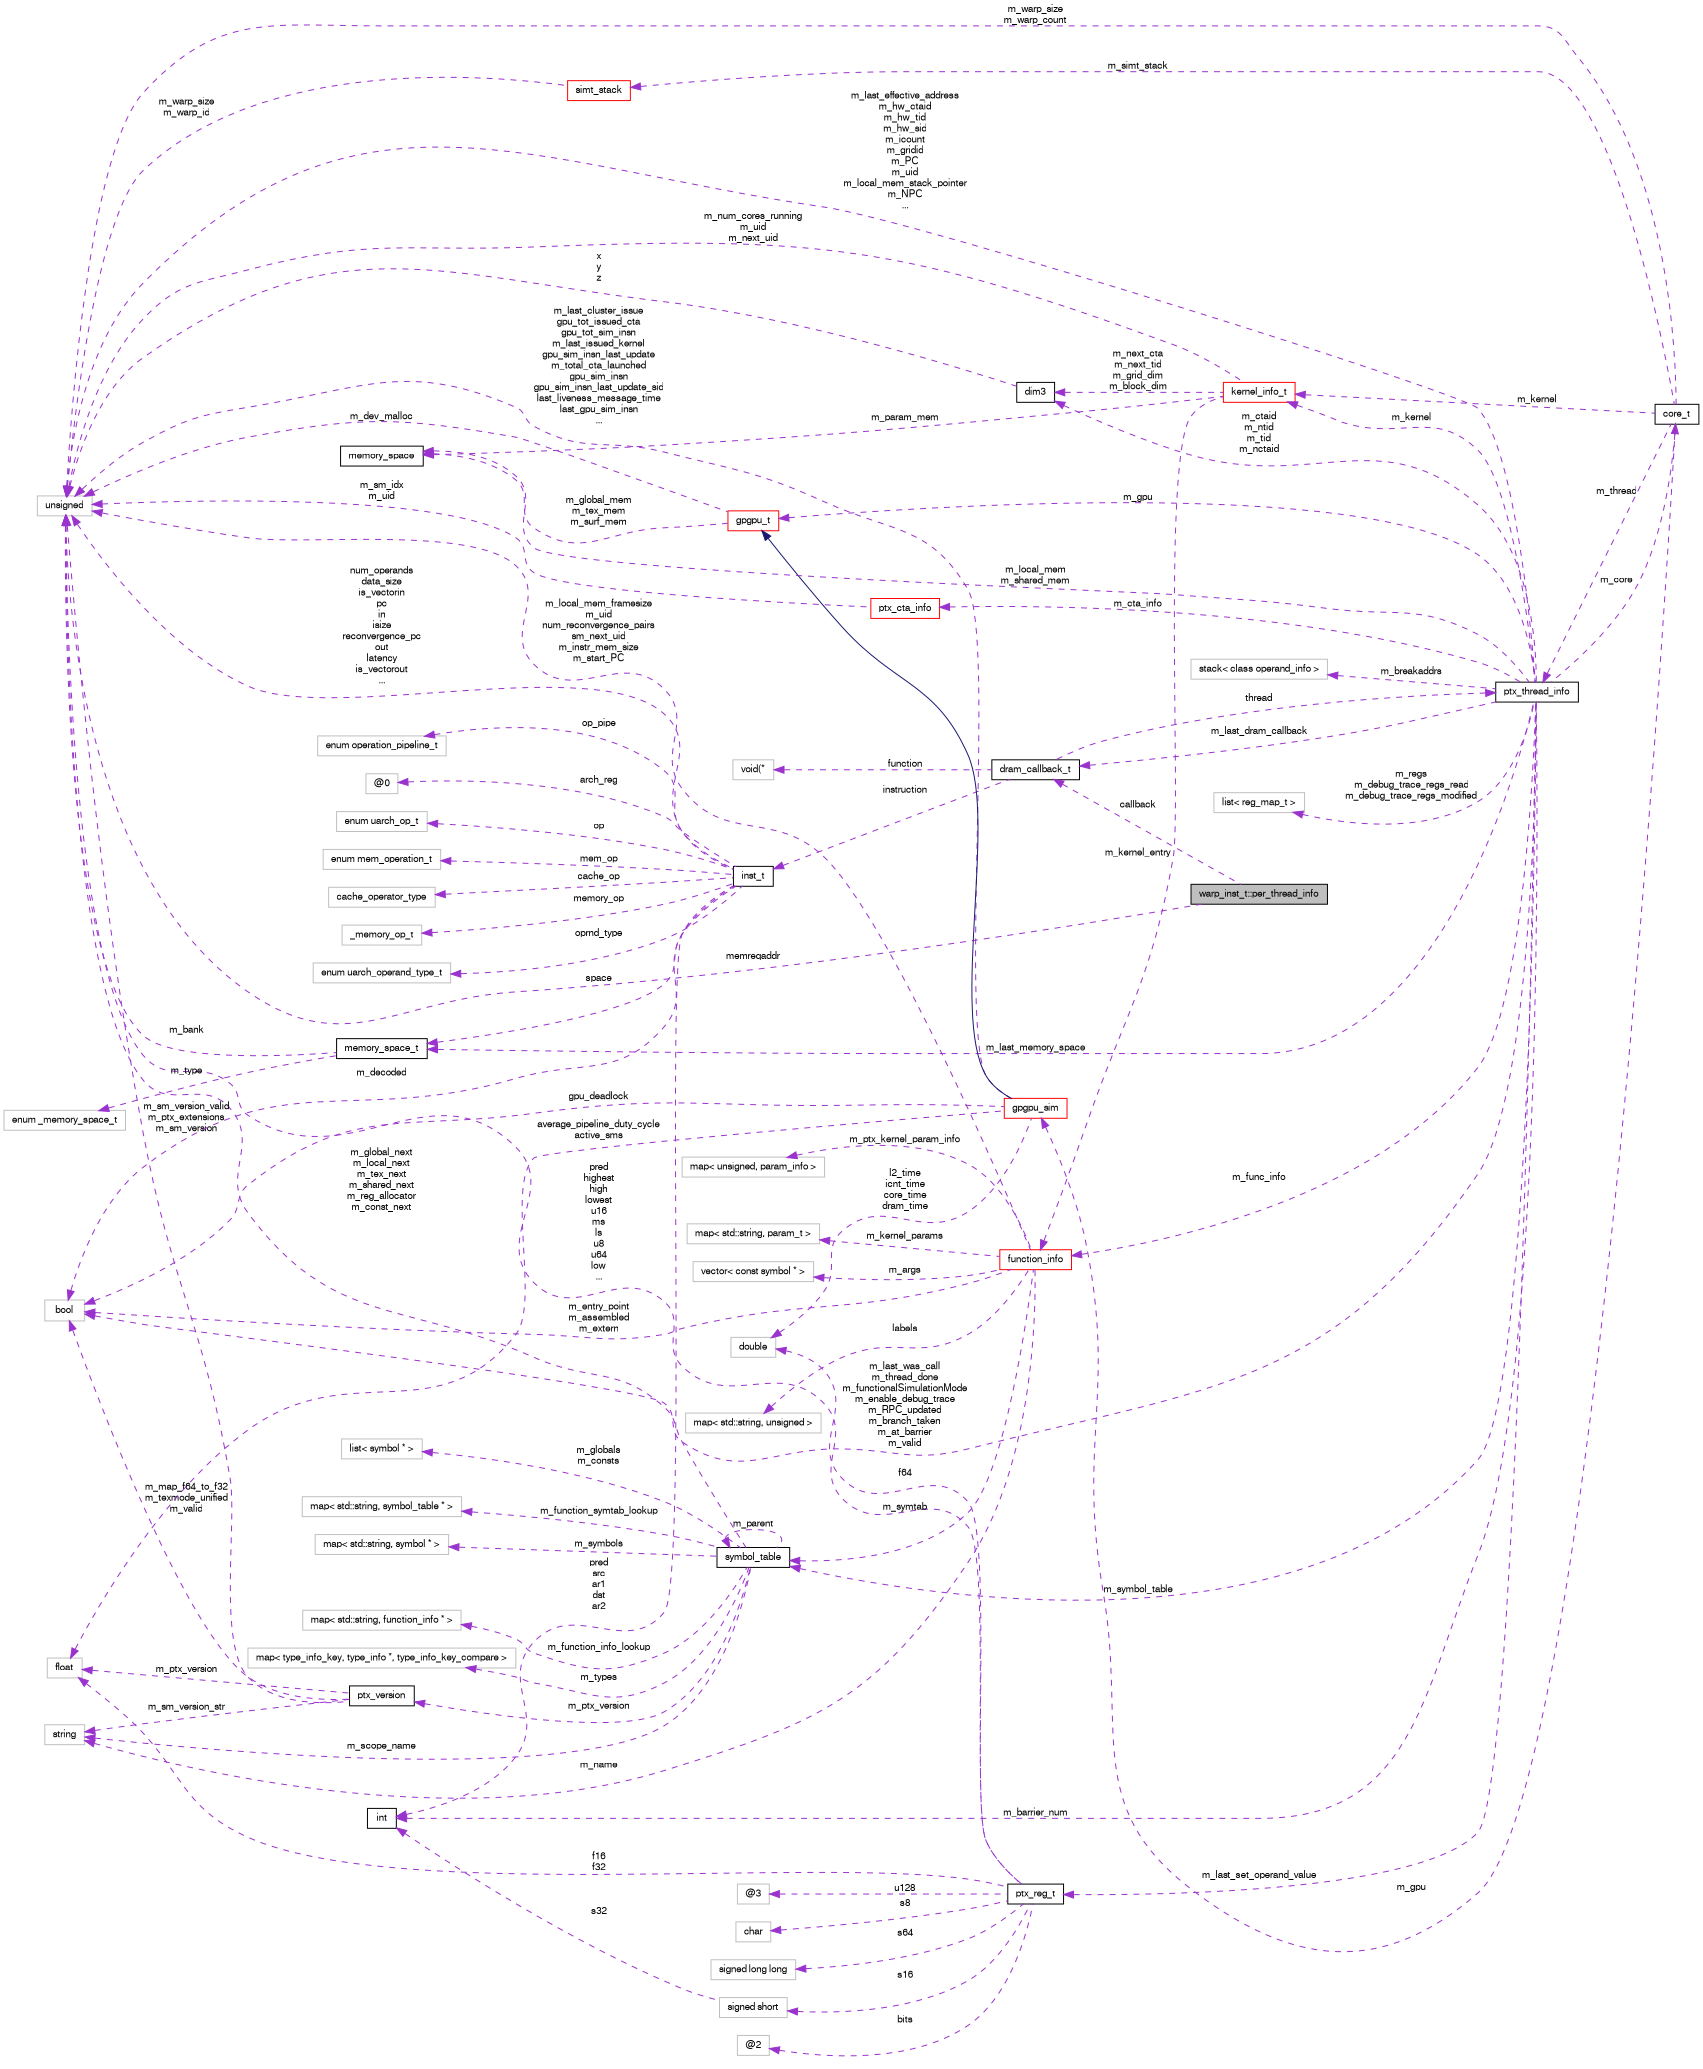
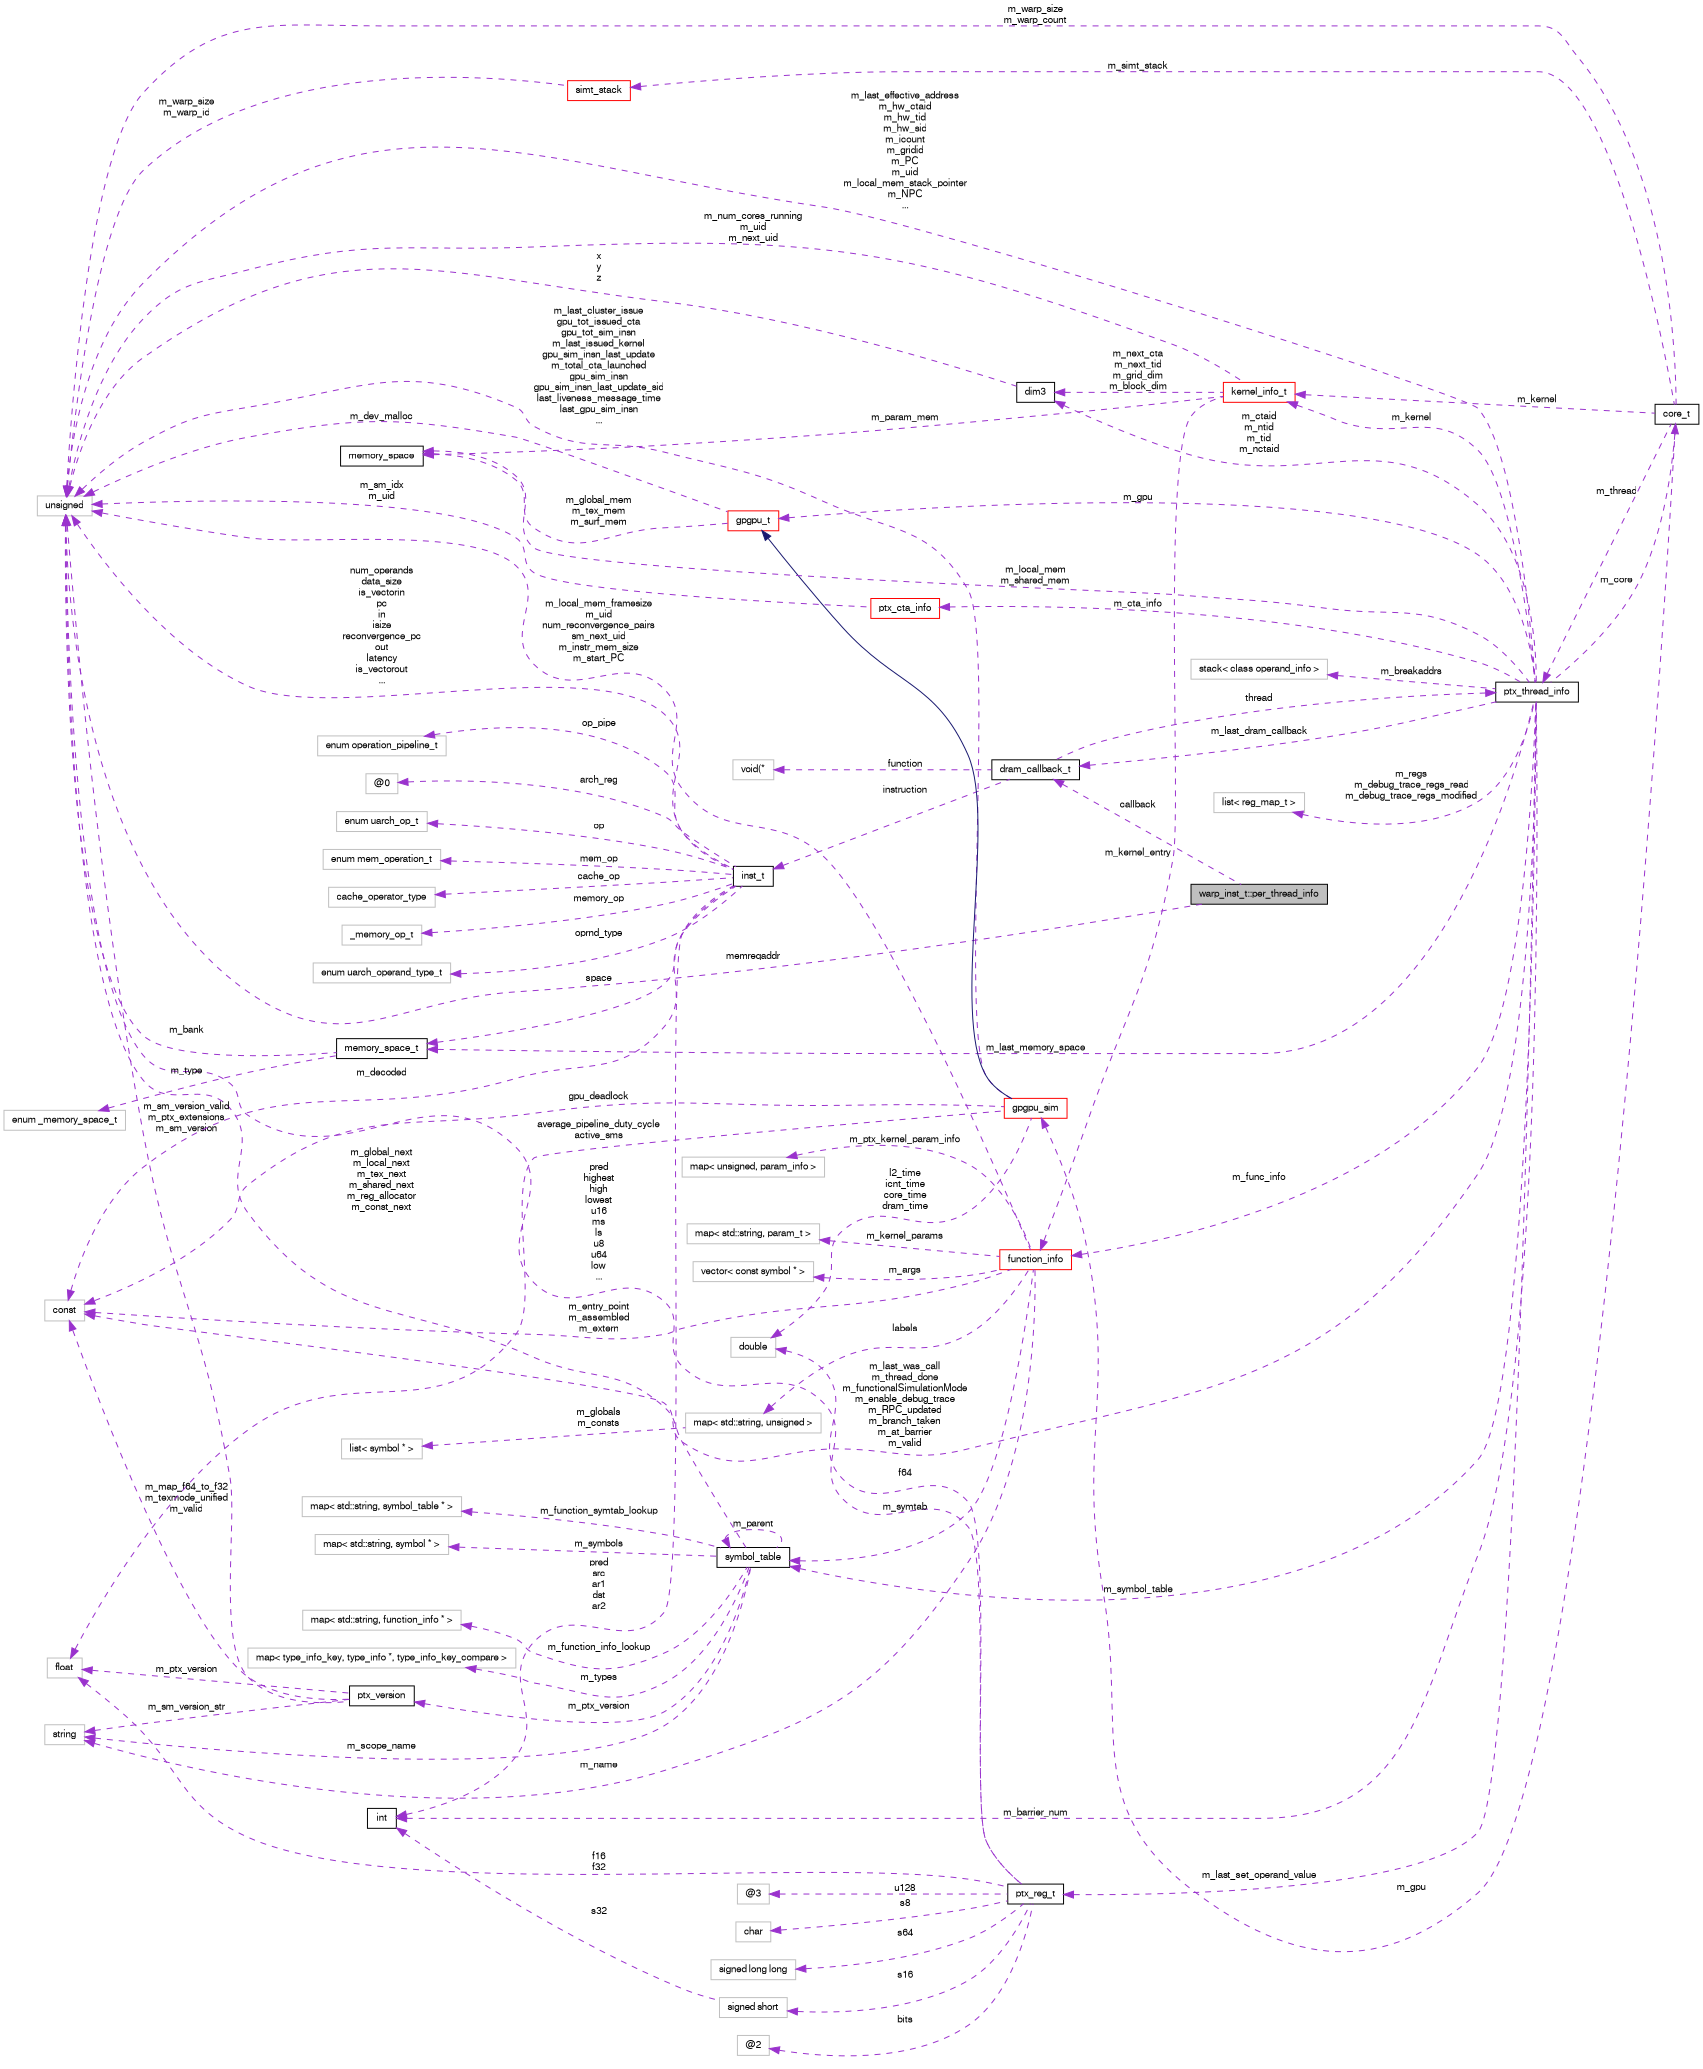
node "bool": label "bool" -> "const"
edge "symbol_table" -> "list< symbol * >": now "map< std::string, unsigned >" -> "list< symbol * >"
